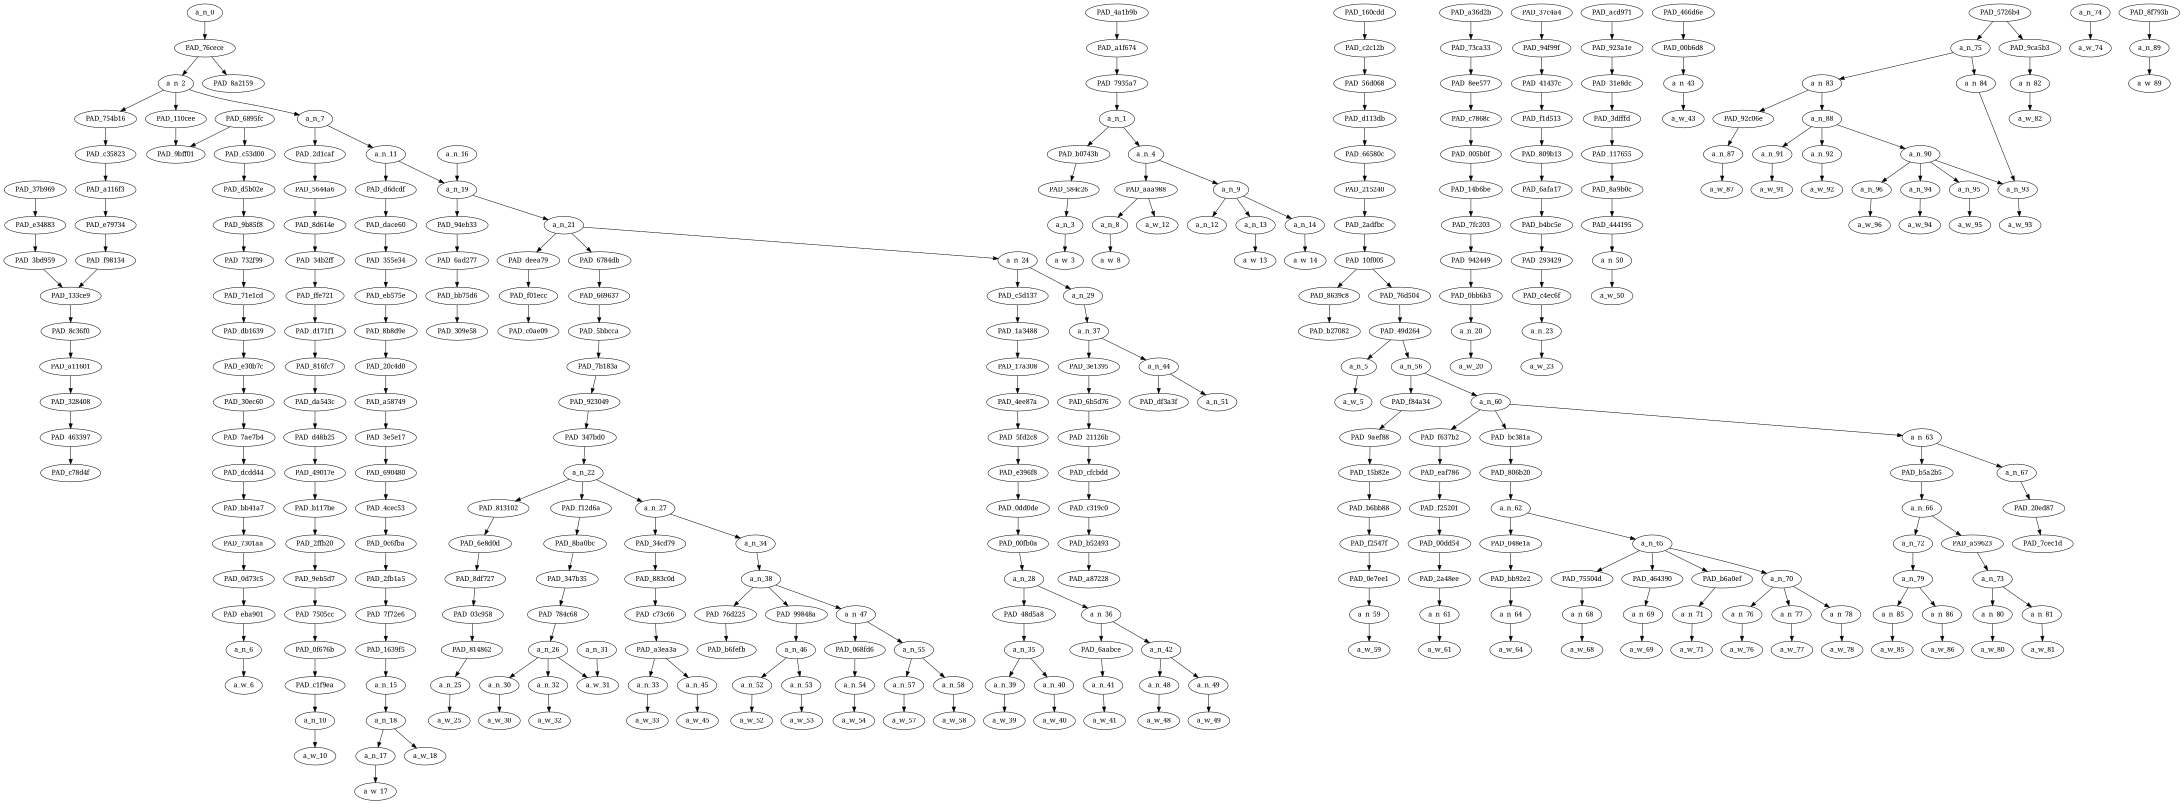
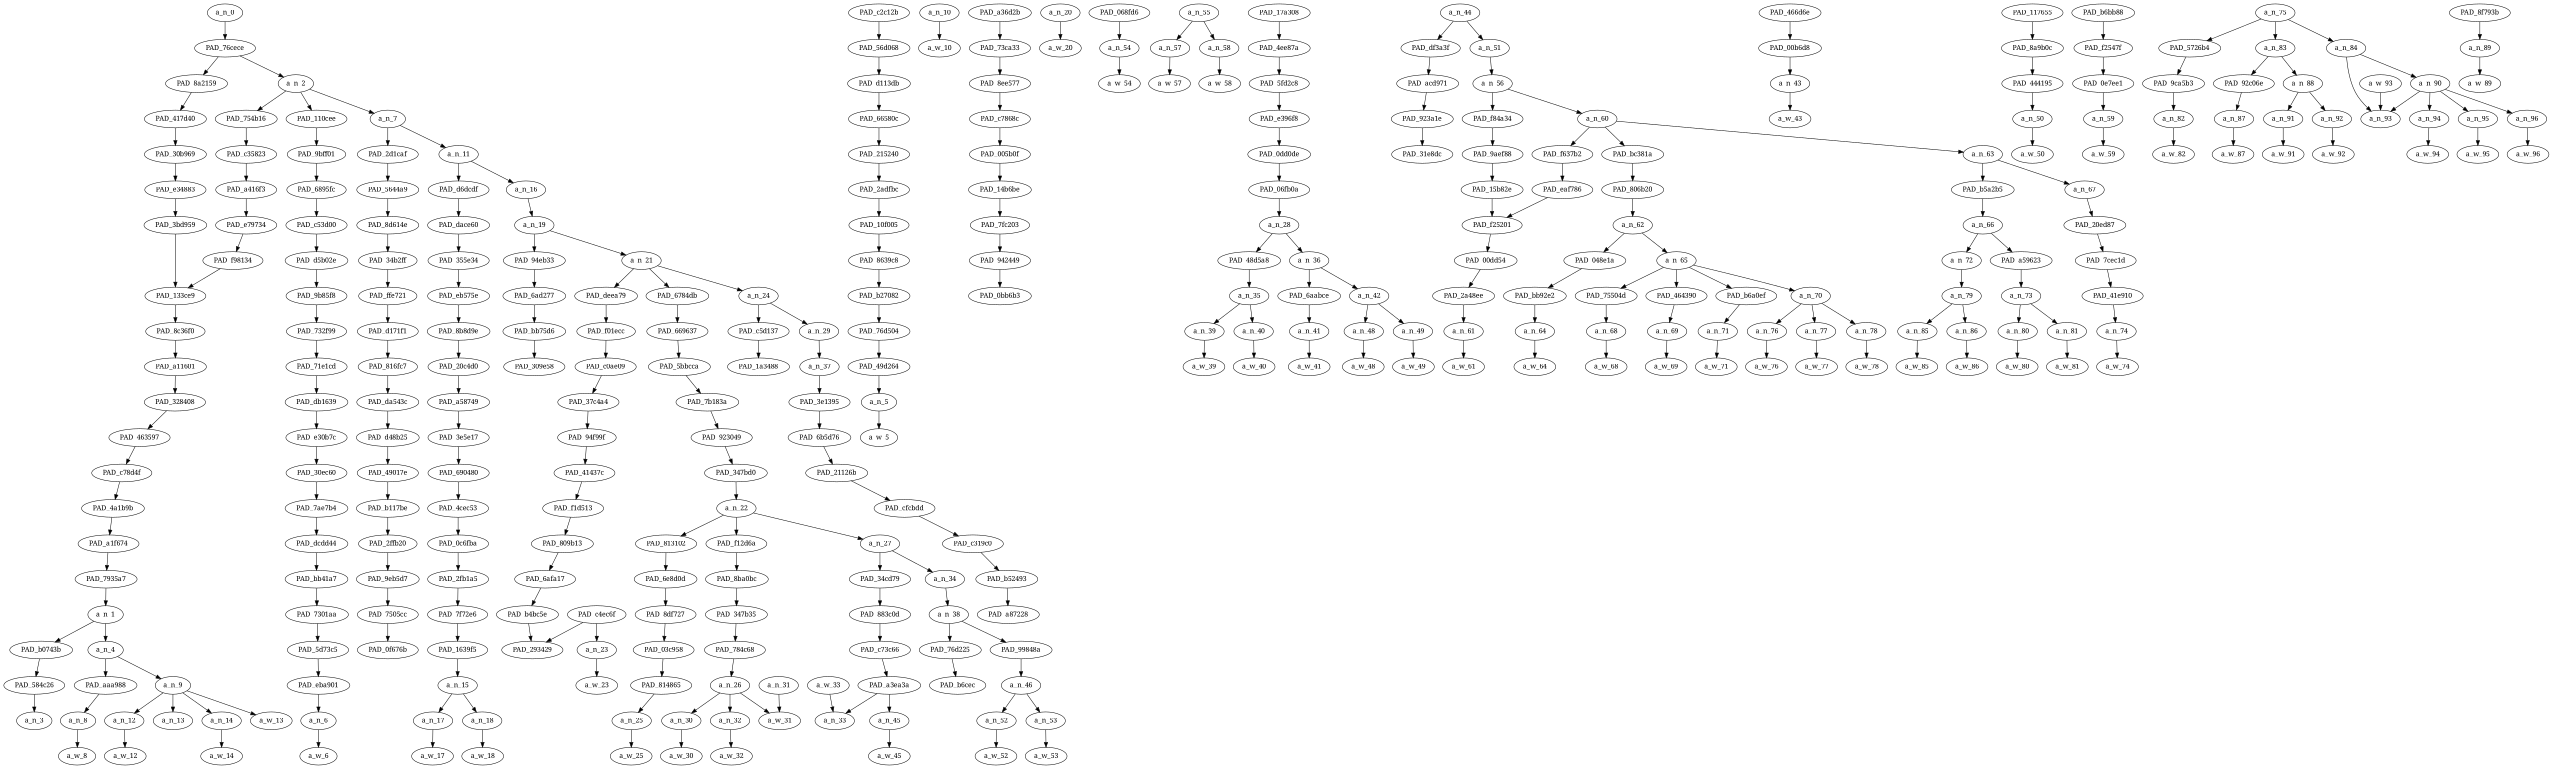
node "PAD_160cdd": removed
edge "PAD_5726b4" -> "a_n_75": reversed
edge "PAD_df3a3f" -> "PAD_acd971": added
node "PAD_417d40": added
node "PAD_3dfffd": removed
edge "PAD_6895fc" -> "PAD_9bff01": reversed
edge "a_n_88" -> "a_n_90": now "a_n_84" -> "a_n_90"
edge "a_n_11" -> "a_n_19": now "a_n_11" -> "a_n_16"
node "PAD_37b969": label "PAD_37b969" -> "PAD_30b969"
node "PAD_a116f3": label "PAD_a116f3" -> "PAD_a416f3"
node "PAD_5644a6": label "PAD_5644a6" -> "PAD_5644a9"
edge "PAD_aaa988" -> "a_w_12": now "a_n_12" -> "a_w_12"
edge "a_n_93" -> "a_w_93": reversed
edge "a_n_13" -> "a_w_13": now "a_n_9" -> "a_w_13"
node "a_w_3": removed
edge "PAD_293429" -> "PAD_c4ec6f": reversed
edge "PAD_10f005" -> "PAD_76d504": now "PAD_b27082" -> "PAD_76d504"
node "PAD_41e910": added
edge "PAD_0bb6b3" -> "a_n_20": removed
edge "PAD_1a3488" -> "PAD_17a308": removed
edge "PAD_49d264" -> "a_n_56": now "a_n_51" -> "a_n_56"
edge "a_n_37" -> "a_n_44": removed
edge "PAD_c0ae09" -> "PAD_37c4a4": added
node "PAD_463397": label "PAD_463397" -> "PAD_463597"
edge "PAD_c78d4f" -> "PAD_4a1b9b": added
edge "PAD_15b82e" -> "PAD_b6bb88": now "PAD_15b82e" -> "PAD_f25201"
node "PAD_00fb0a": label "PAD_00fb0a" -> "PAD_06fb0a"
node "PAD_0d73c5": label "PAD_0d73c5" -> "PAD_5d73c5"
node "a_n_47": removed
node "PAD_814862": label "PAD_814862" -> "PAD_814865"
node "PAD_b6fefb": label "PAD_b6fefb" -> "PAD_b6cec"
node "PAD_c1f9ea": removed
edge "a_n_33" -> "a_w_33": reversed
edge "a_n_18" -> "a_n_17": now "a_n_15" -> "a_n_17"
